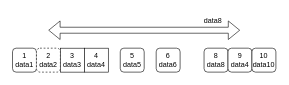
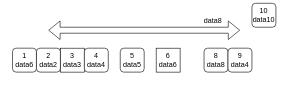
node "1 data1": label "1 data1" -> "1 data6"
node "2 data2": style dashed -> solid
node "4 data4": shape rectangle -> rounded rectangle
node "6 data6": shape rounded rectangle -> rectangle
node "10 data10": moved (264, 60) -> (264, 15)
